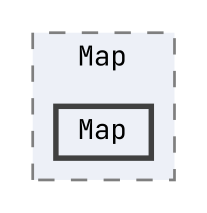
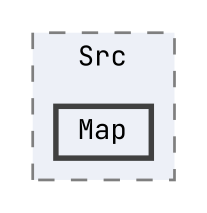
cluster "Map": label "Map" -> "Src"
